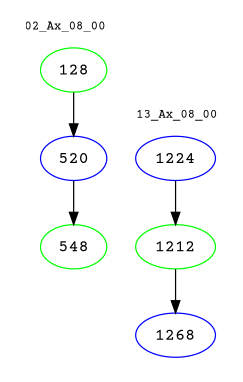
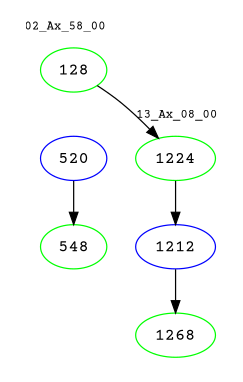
cluster "02_Ax_08_00": label "02_Ax_08_00" -> "02_Ax_58_00"
edge "128" -> "520": now "128" -> "1224"
node "1224": color blue -> green
node "1212": color green -> blue
node "1268": color blue -> green
